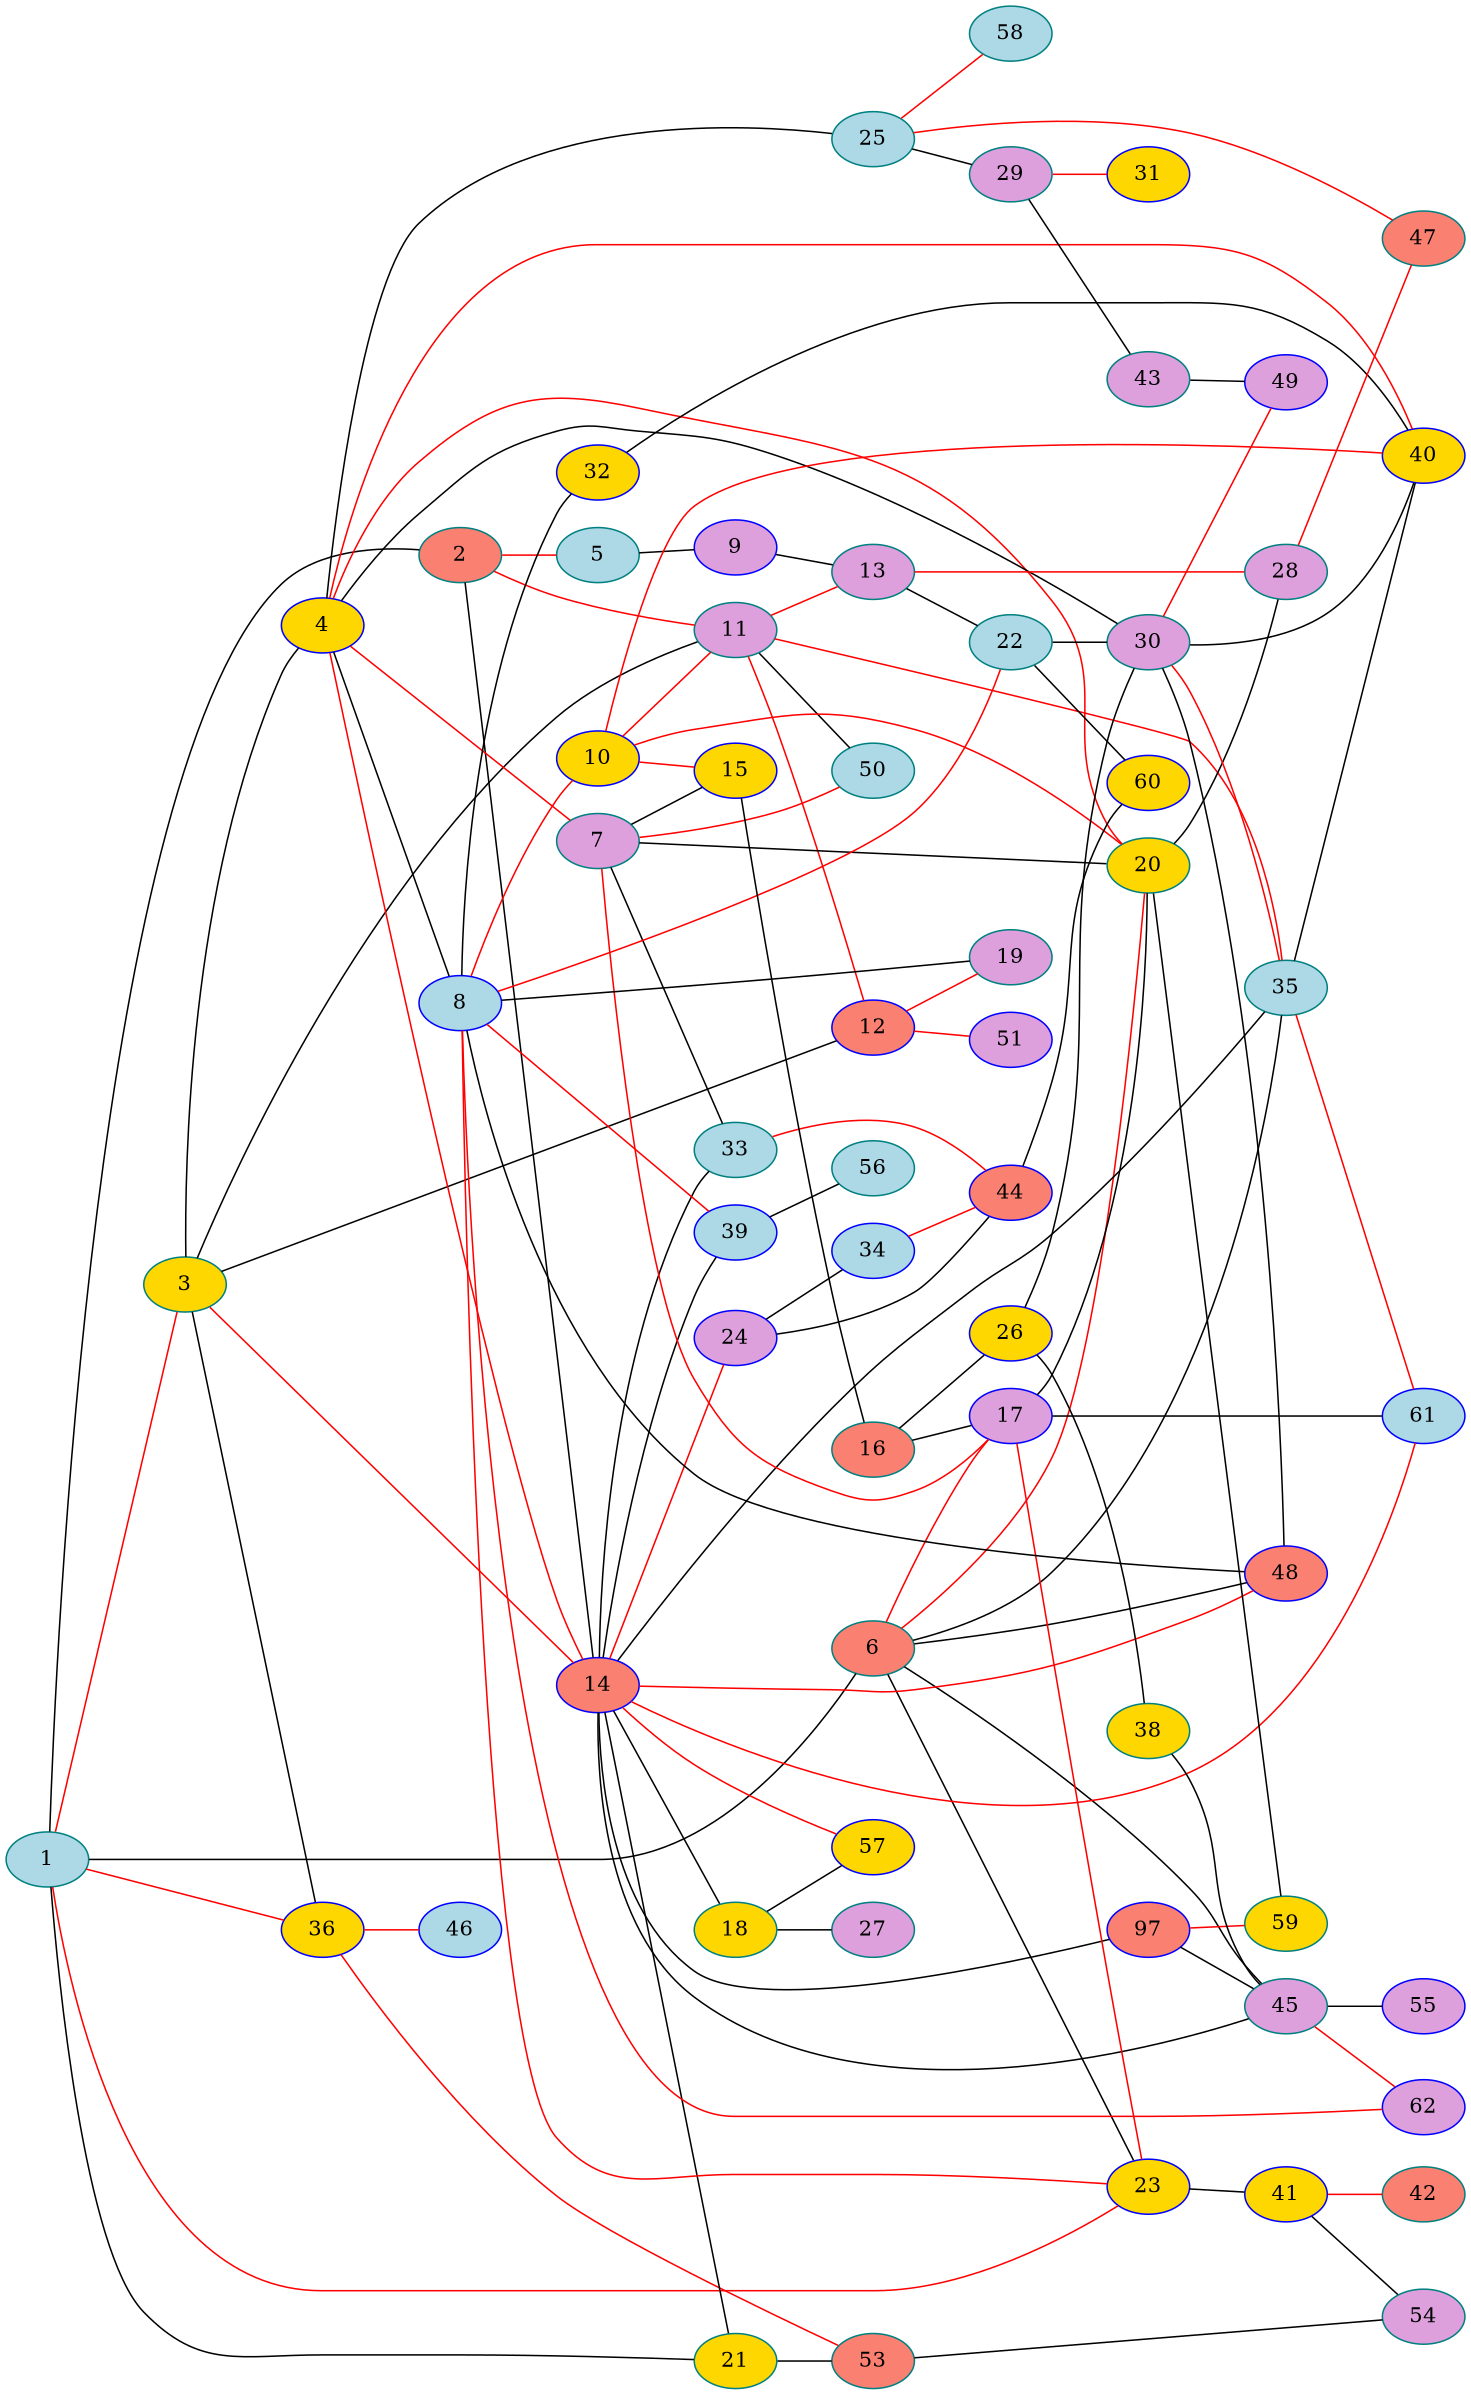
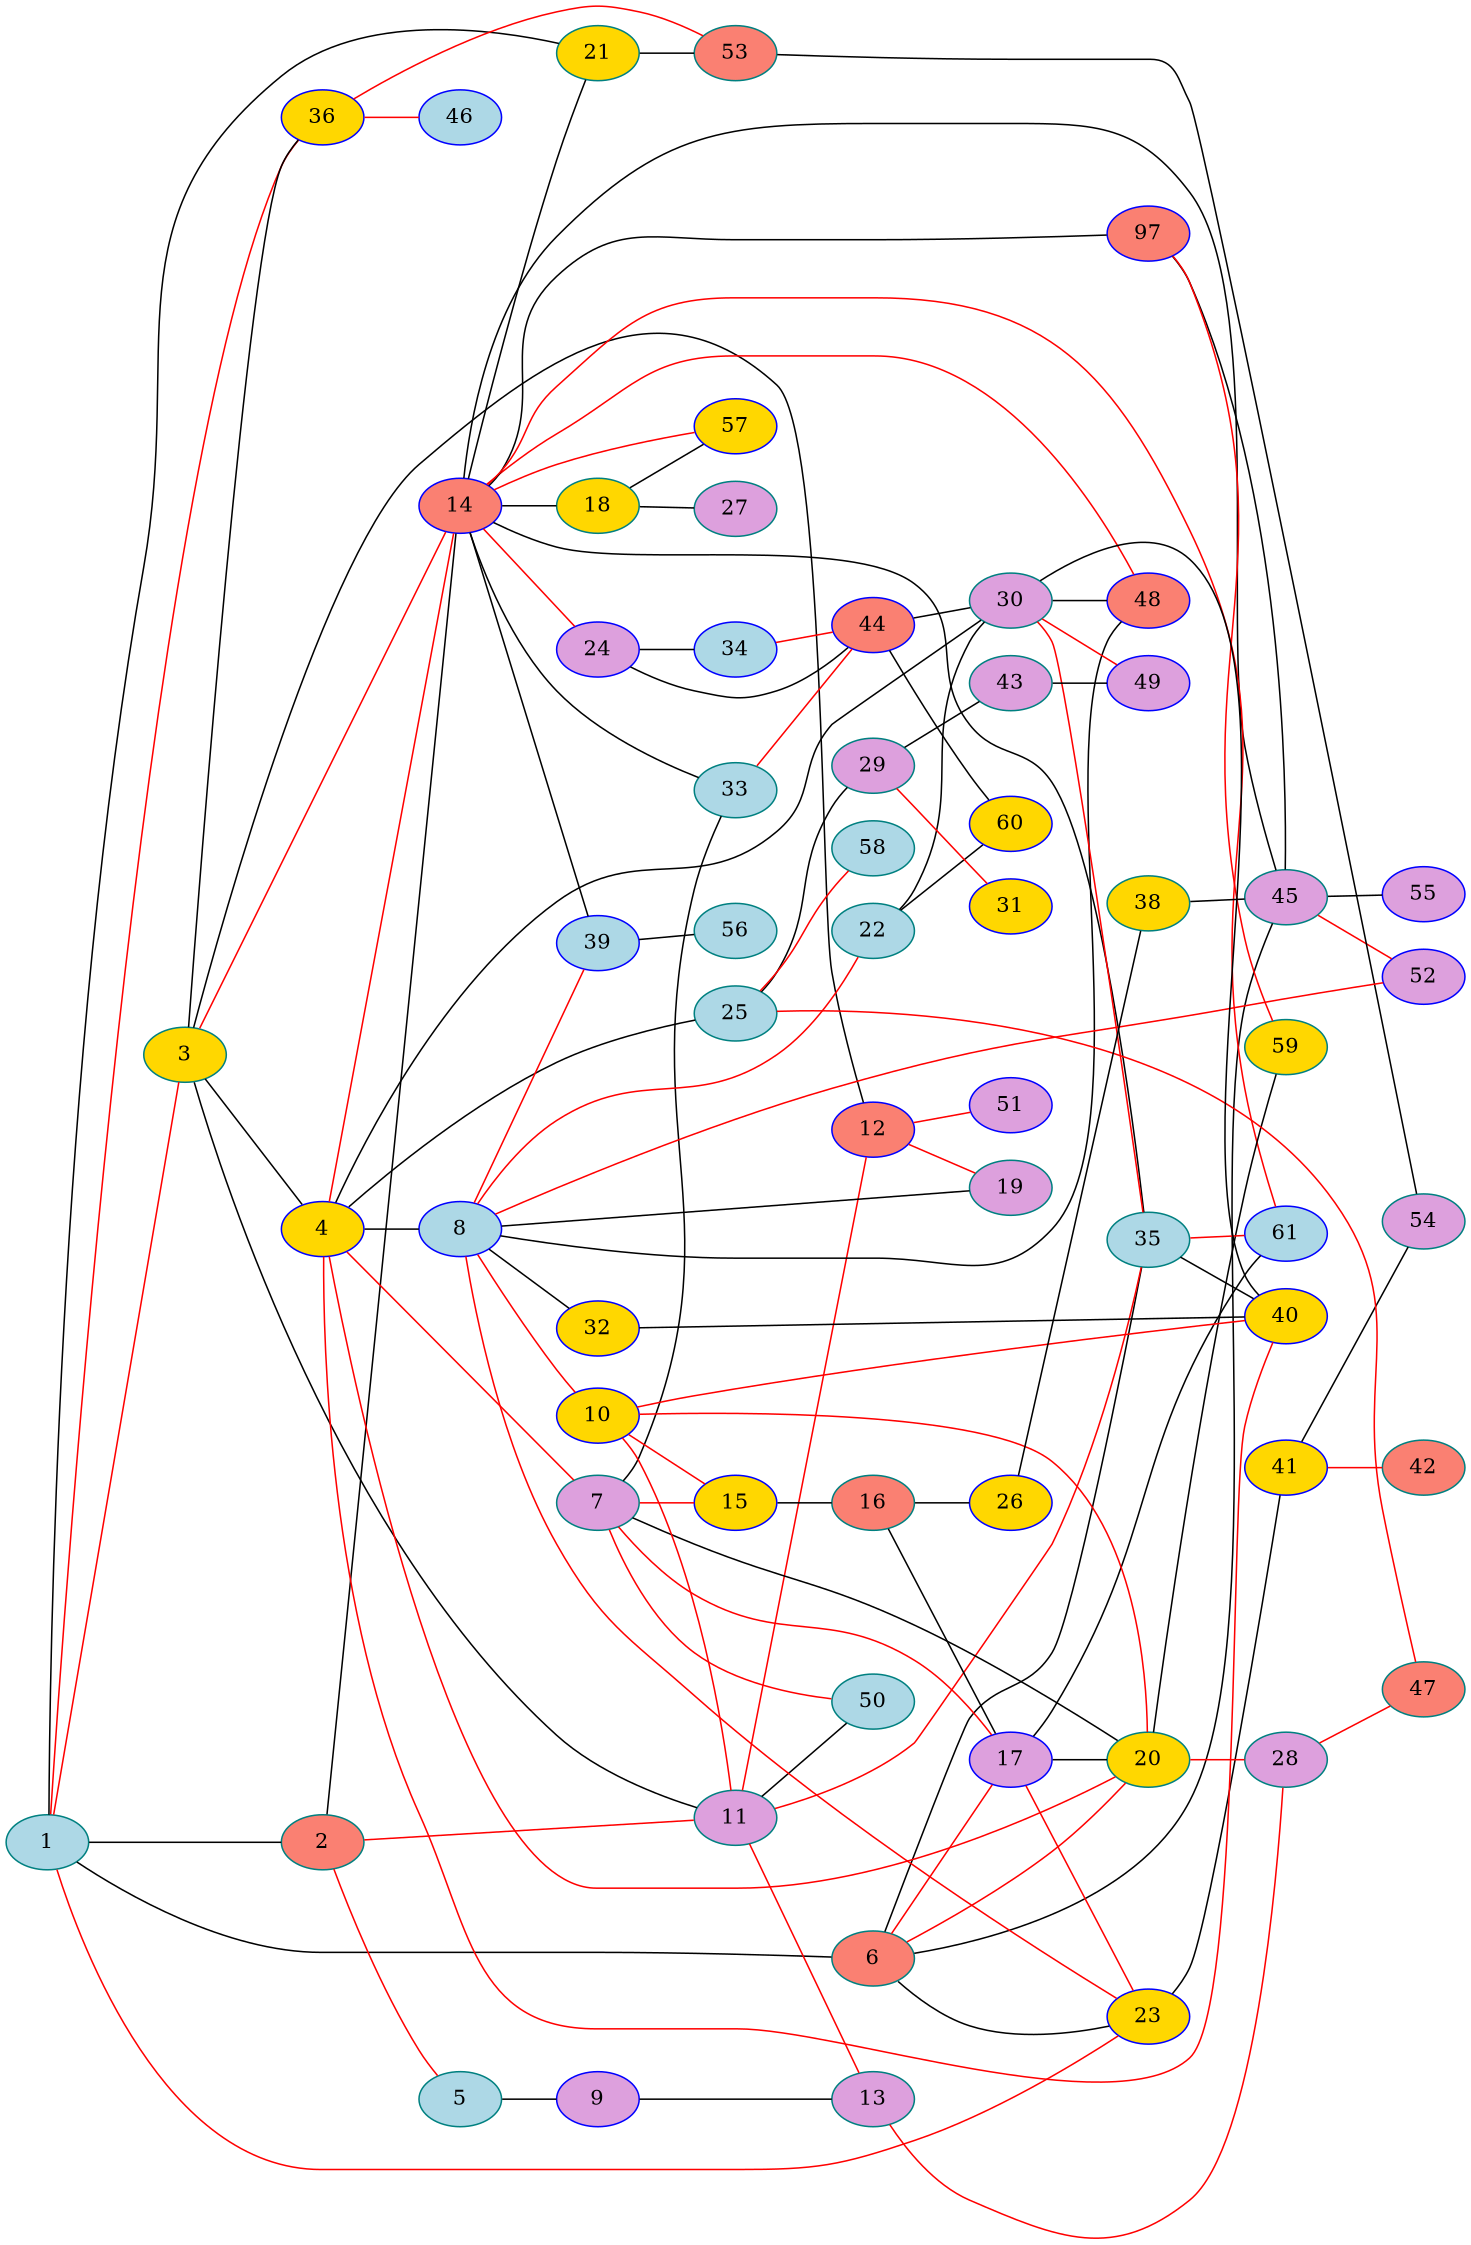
edge "13" -- "22": removed
edge "28" -- "20": color black -> red
edge "15" -- "7": color black -> red
edge "30" -- "26": now "30" -- "44"
edge "48" -- "6": removed
node "62": label "62" -> "52"
